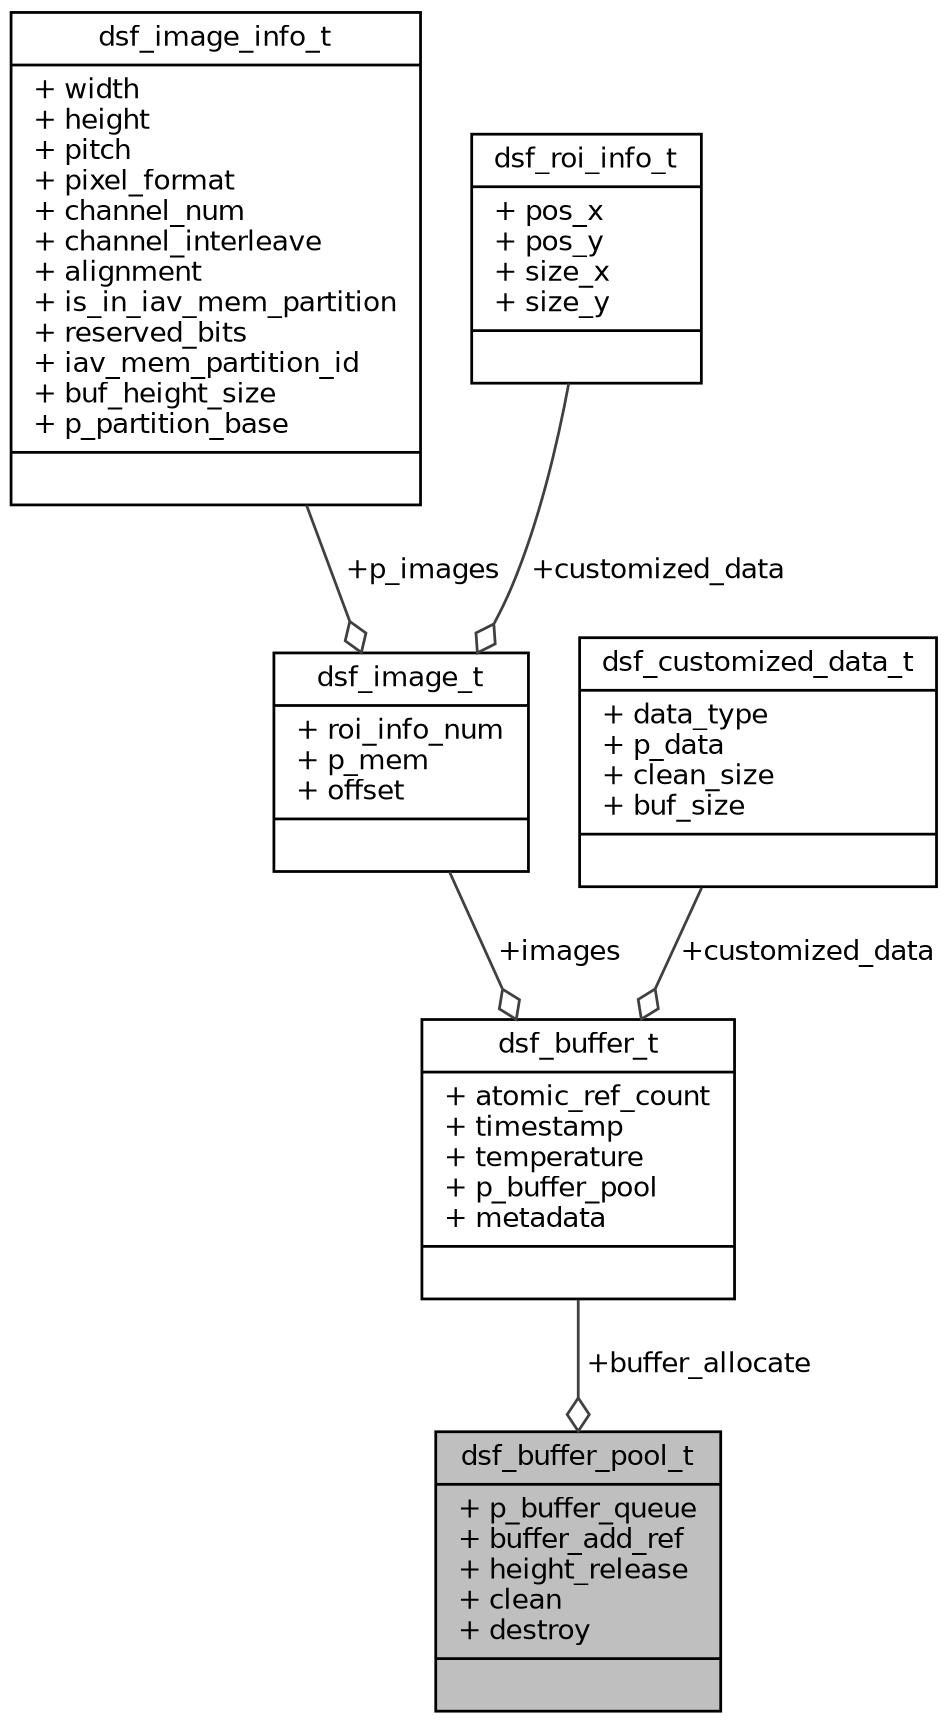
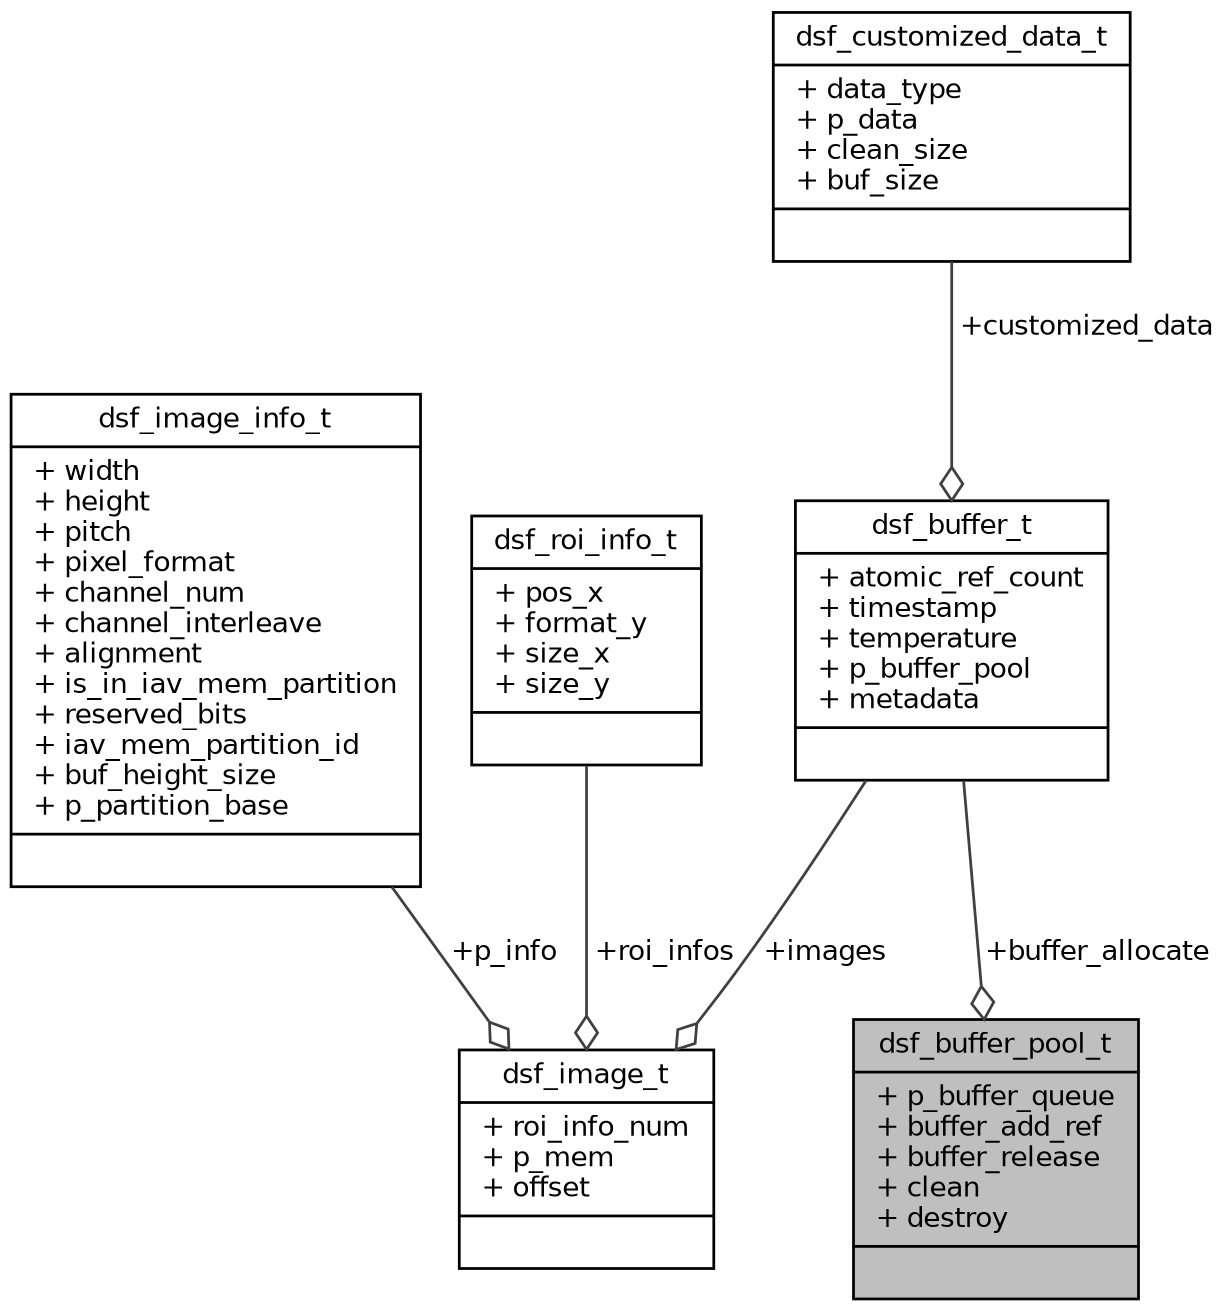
node "dsf_roi_info_t": text "+ pos_y" -> "+ format_y"
edge "dsf_image_info_t" -> "dsf_image_t": label " +p_images" -> " +p_info"
edge "dsf_roi_info_t" -> "dsf_image_t": label " +customized_data" -> " +roi_infos"
edge "dsf_image_t" -> "dsf_buffer_t": reversed
node "dsf_buffer_pool_t": text "+ height_release" -> "+ buffer_release"
